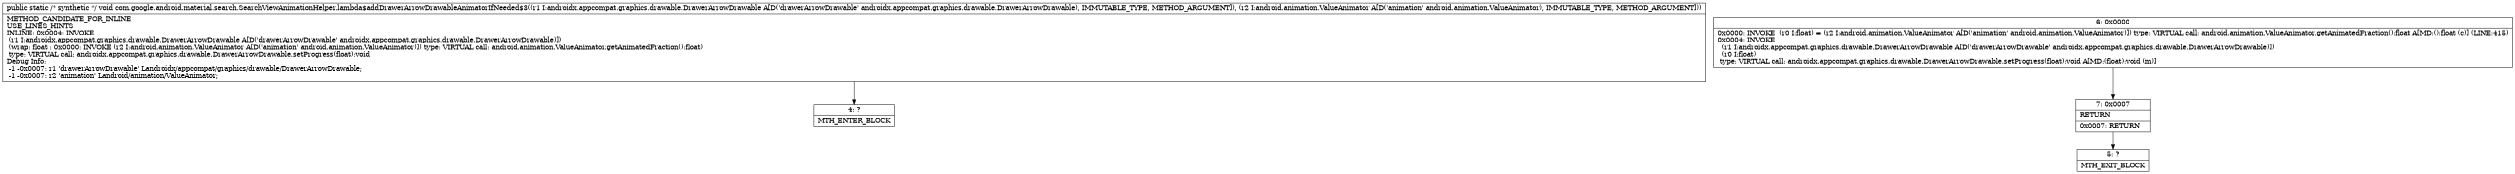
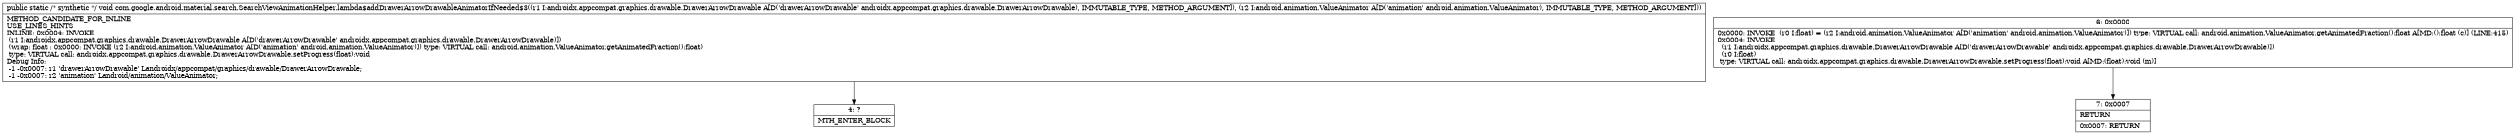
node "5: ?": removed
